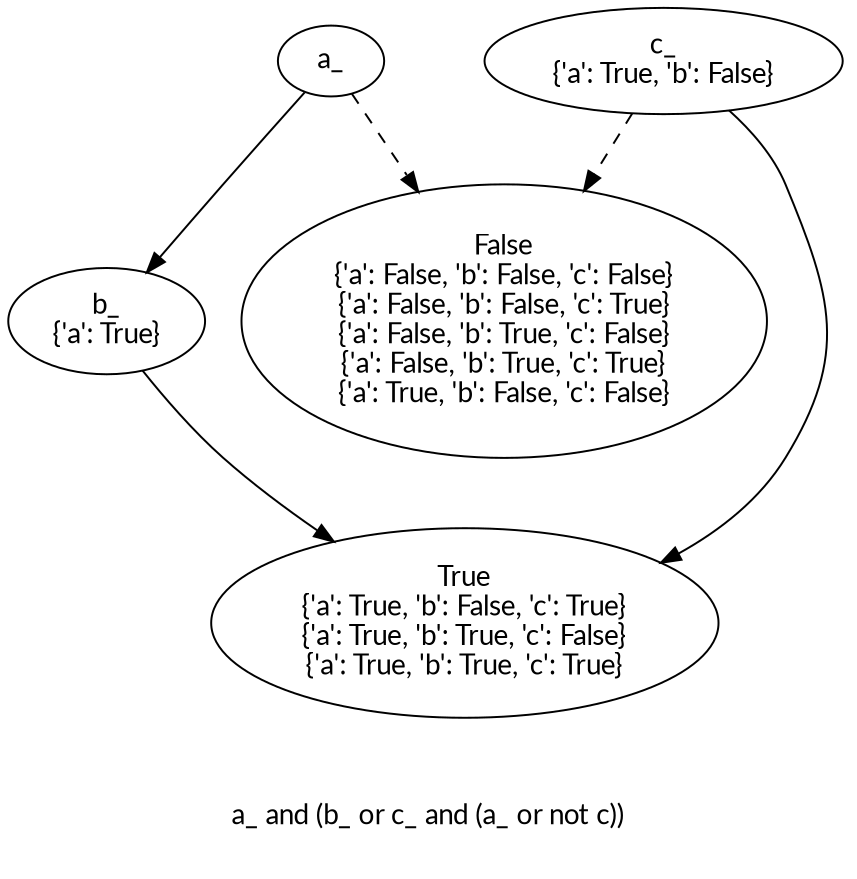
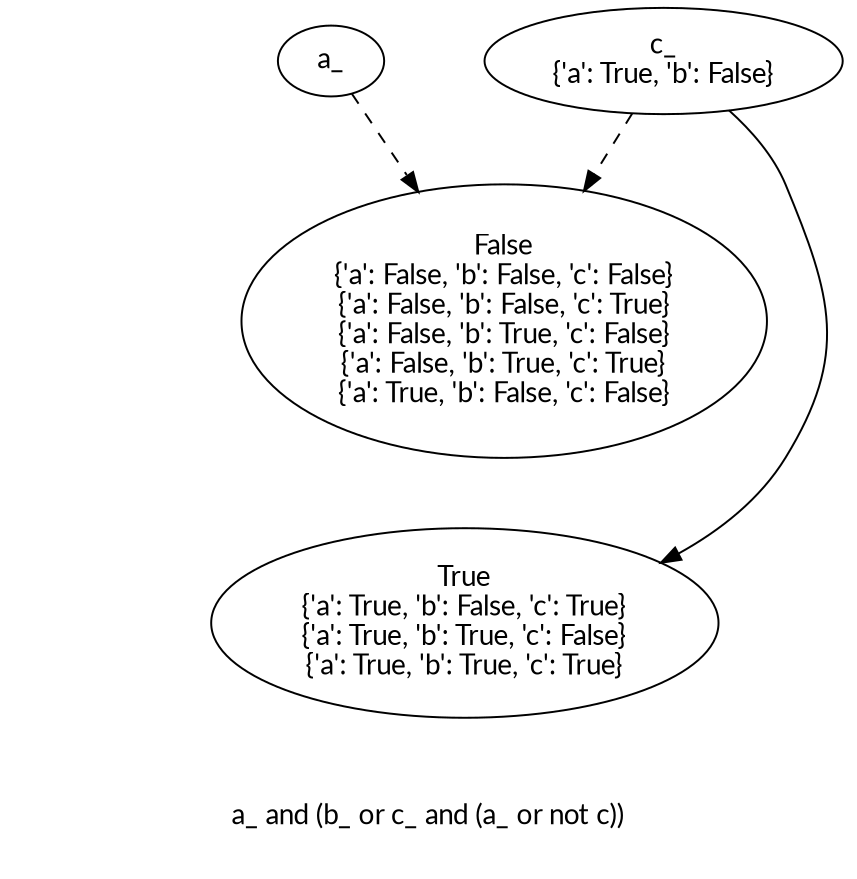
node "b_ {'a': True}": removed
